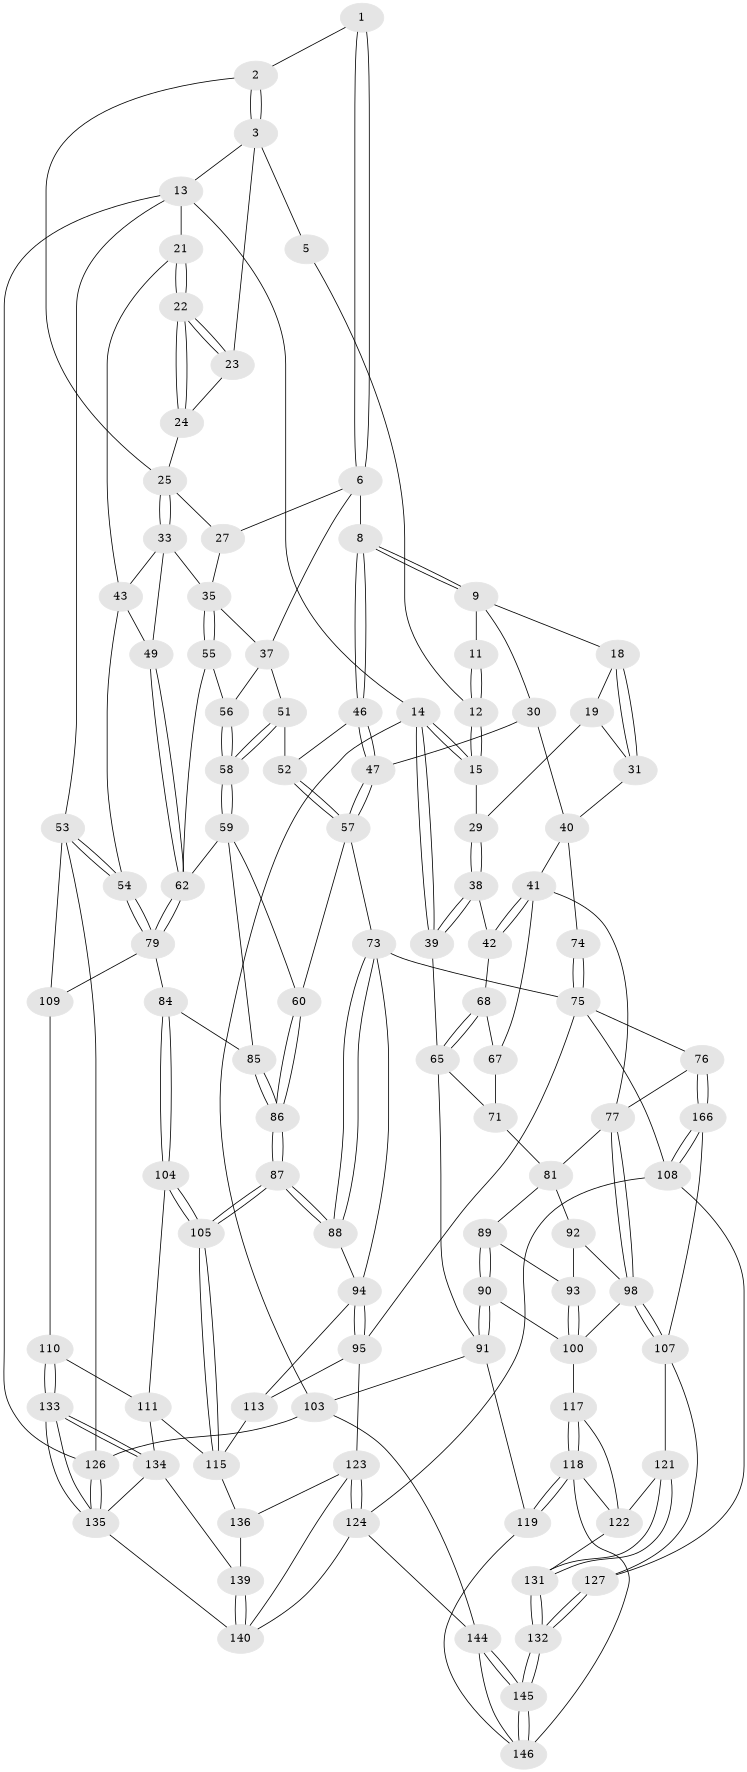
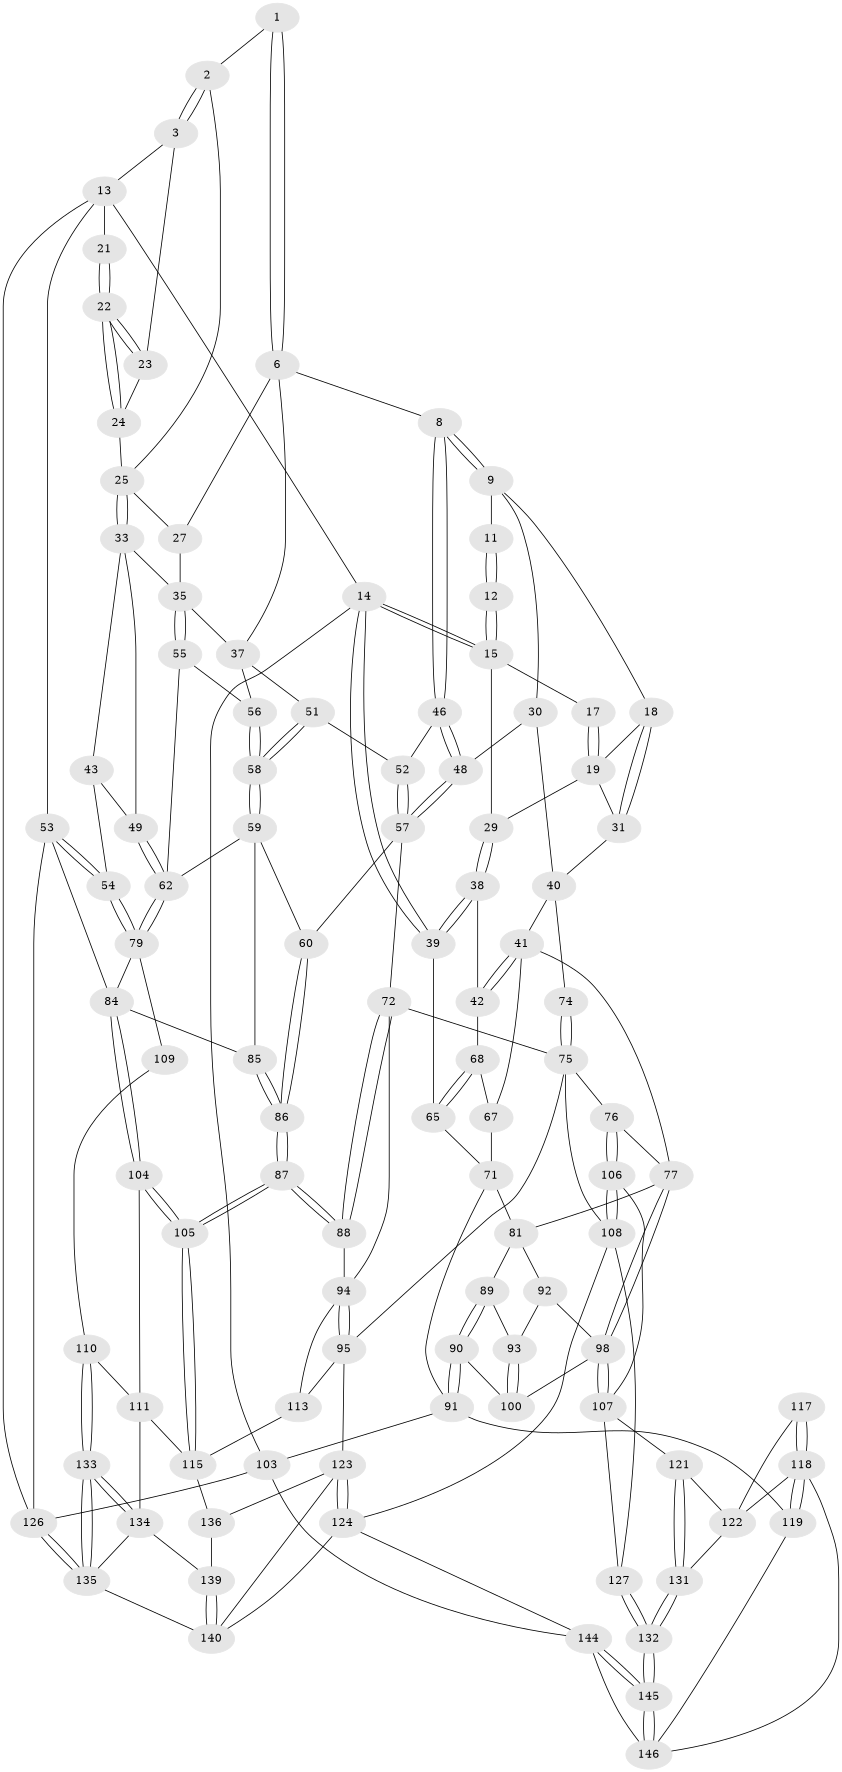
node "5": removed
edge "21" -- "43": removed
node "17": added
node "47": label "47" -> "48"
edge "53" -- "109": now "53" -- "84"
node "73": label "73" -> "72"
node "166": label "166" -> "106"
edge "65" -- "91": now "71" -- "91"
edge "100" -- "117": removed
